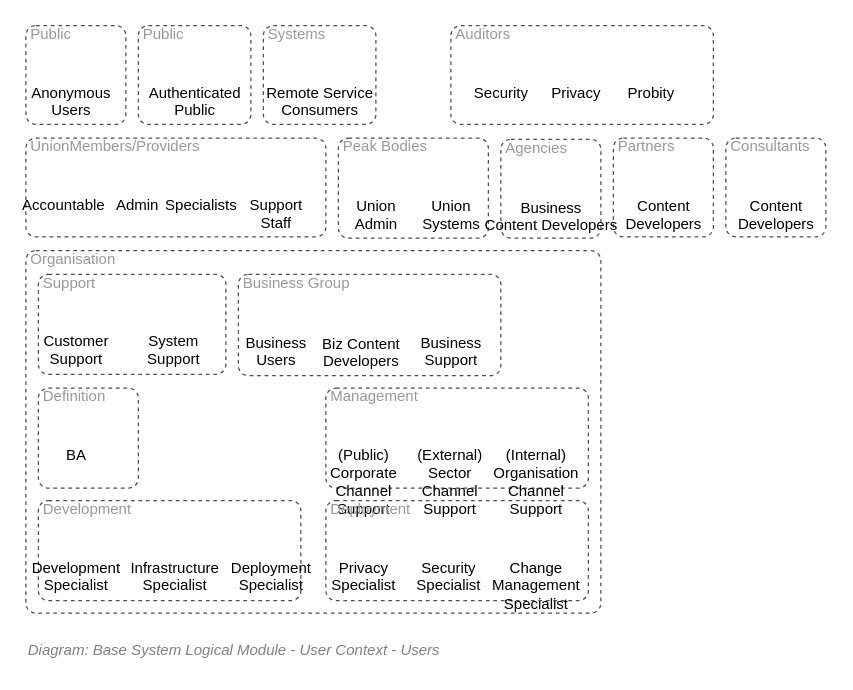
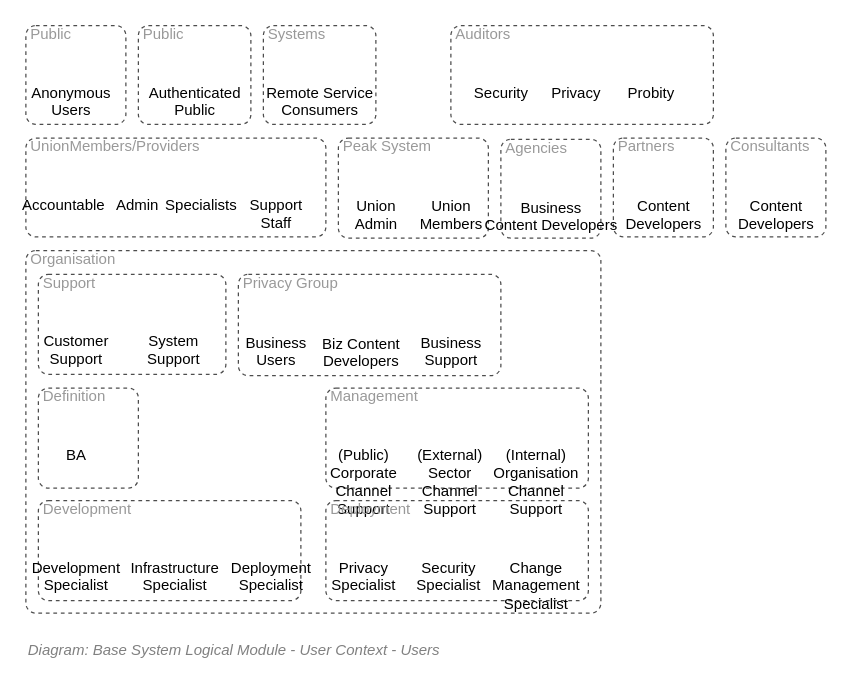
node "Peak Bodies": label "Peak Bodies" -> "Peak System"
node "UnionSystems": label "UnionSystems" -> "UnionMembers"
node "Business Group": label "Business Group" -> "Privacy Group"
